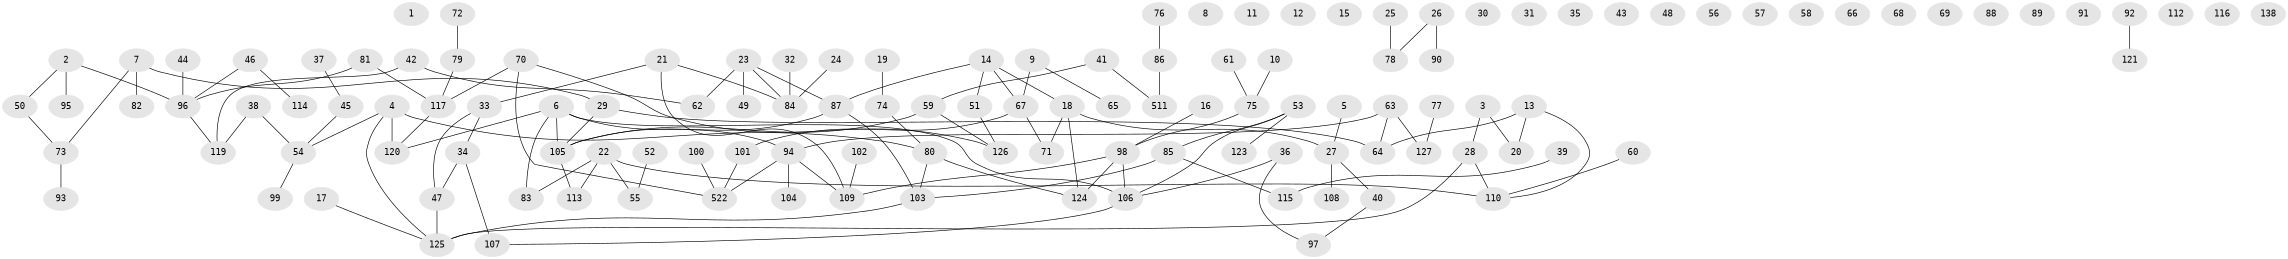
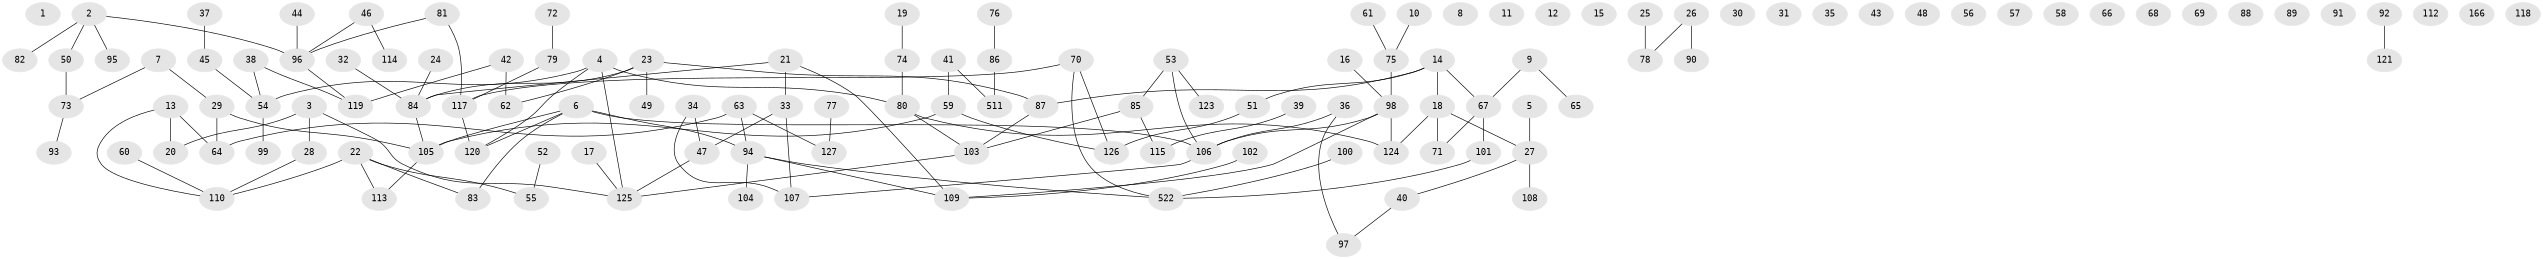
node "116": label "116" -> "166"
node "138": label "138" -> "118"
edge "7" -- "82": now "2" -- "82"
edge "33" -- "34": now "33" -- "107"
edge "87" -- "105": now "84" -- "105"
edge "28" -- "125": now "3" -- "125"
